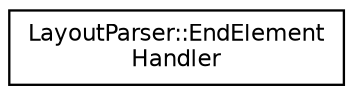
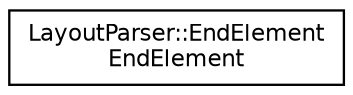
node "LayoutParser::EndElement Handler": label "LayoutParser::EndElement Handler" -> "LayoutParser::EndElement EndElement"
